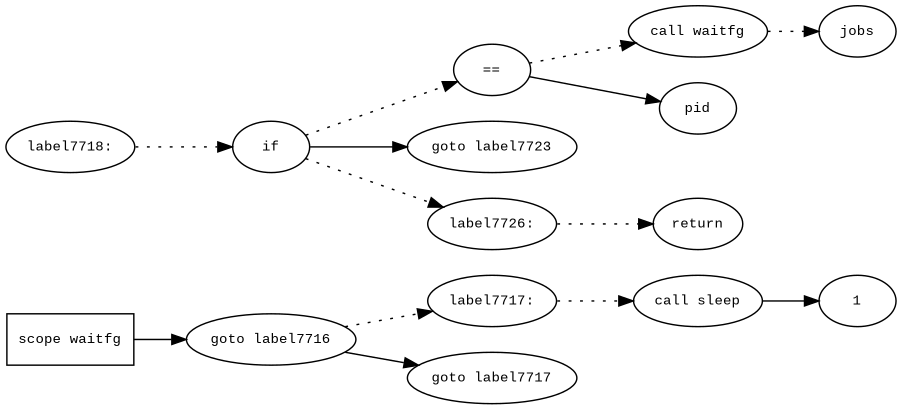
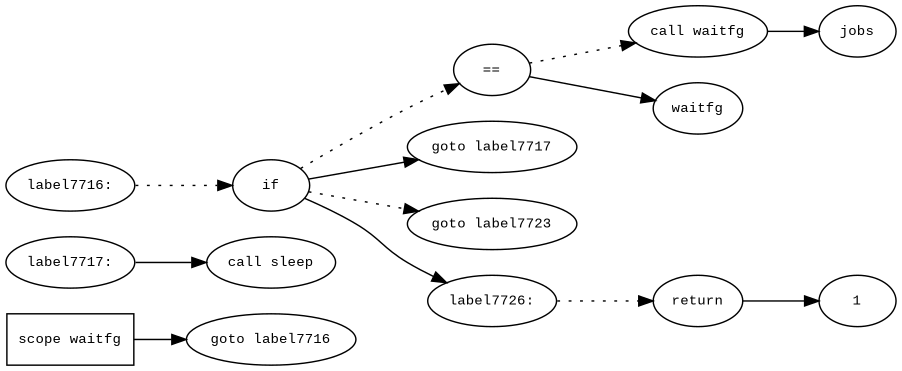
edge "call waitfg" -> "jobs": style dotted -> solid
node "pid": label "pid" -> "waitfg"
node "label7718:": label "label7718:" -> "label7716:"
edge "if" -> "goto label7723": style solid -> dotted
edge "if" -> "label7726:": style dotted -> solid
edge "label7717:" -> "call sleep": style dotted -> solid
edge "call sleep" -> "1": now "return" -> "1"
edge "goto label7716" -> "label7717:": removed
edge "goto label7716" -> "goto label7717": now "if" -> "goto label7717"
